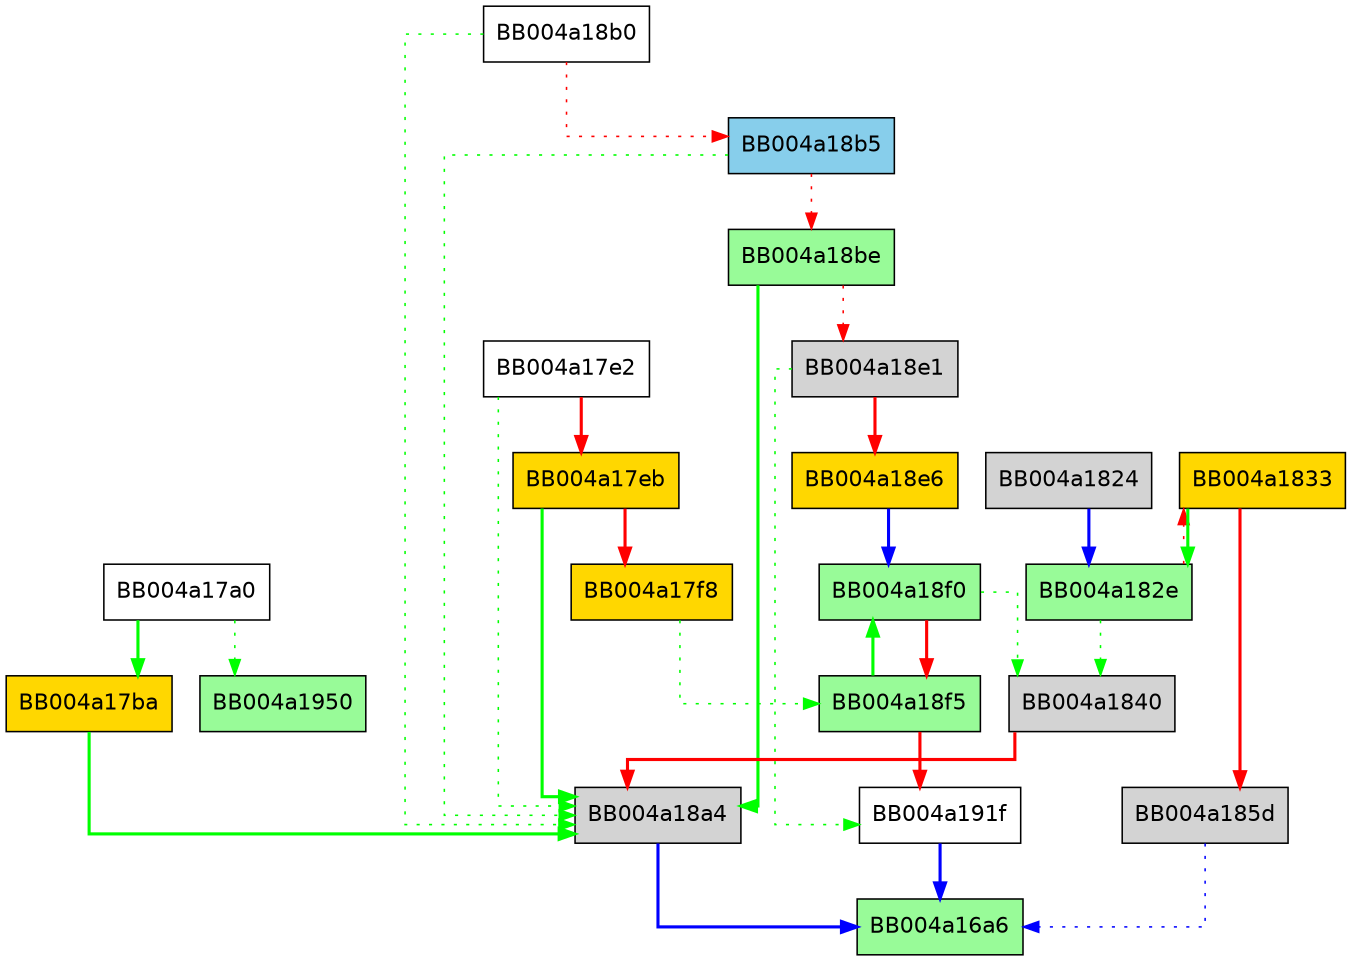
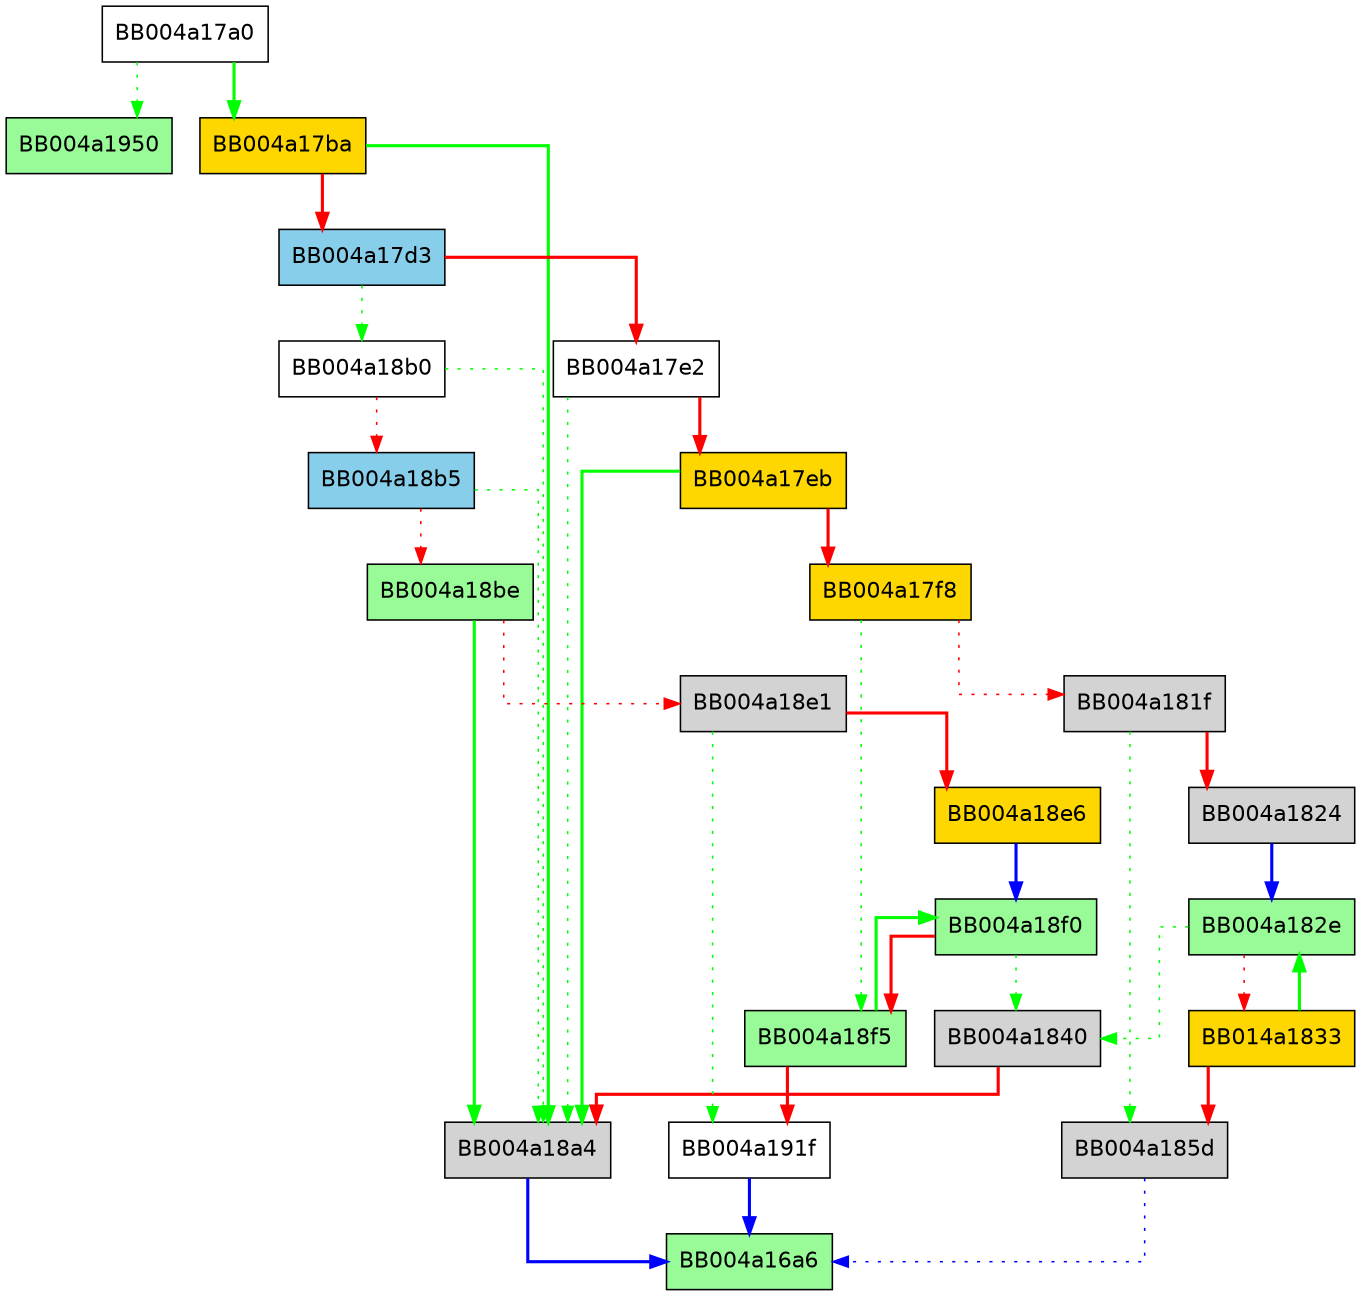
node "BB004a17d3": added
node "BB004a1833": label "BB004a1833" -> "BB014a1833"
node "BB004a181f": added
